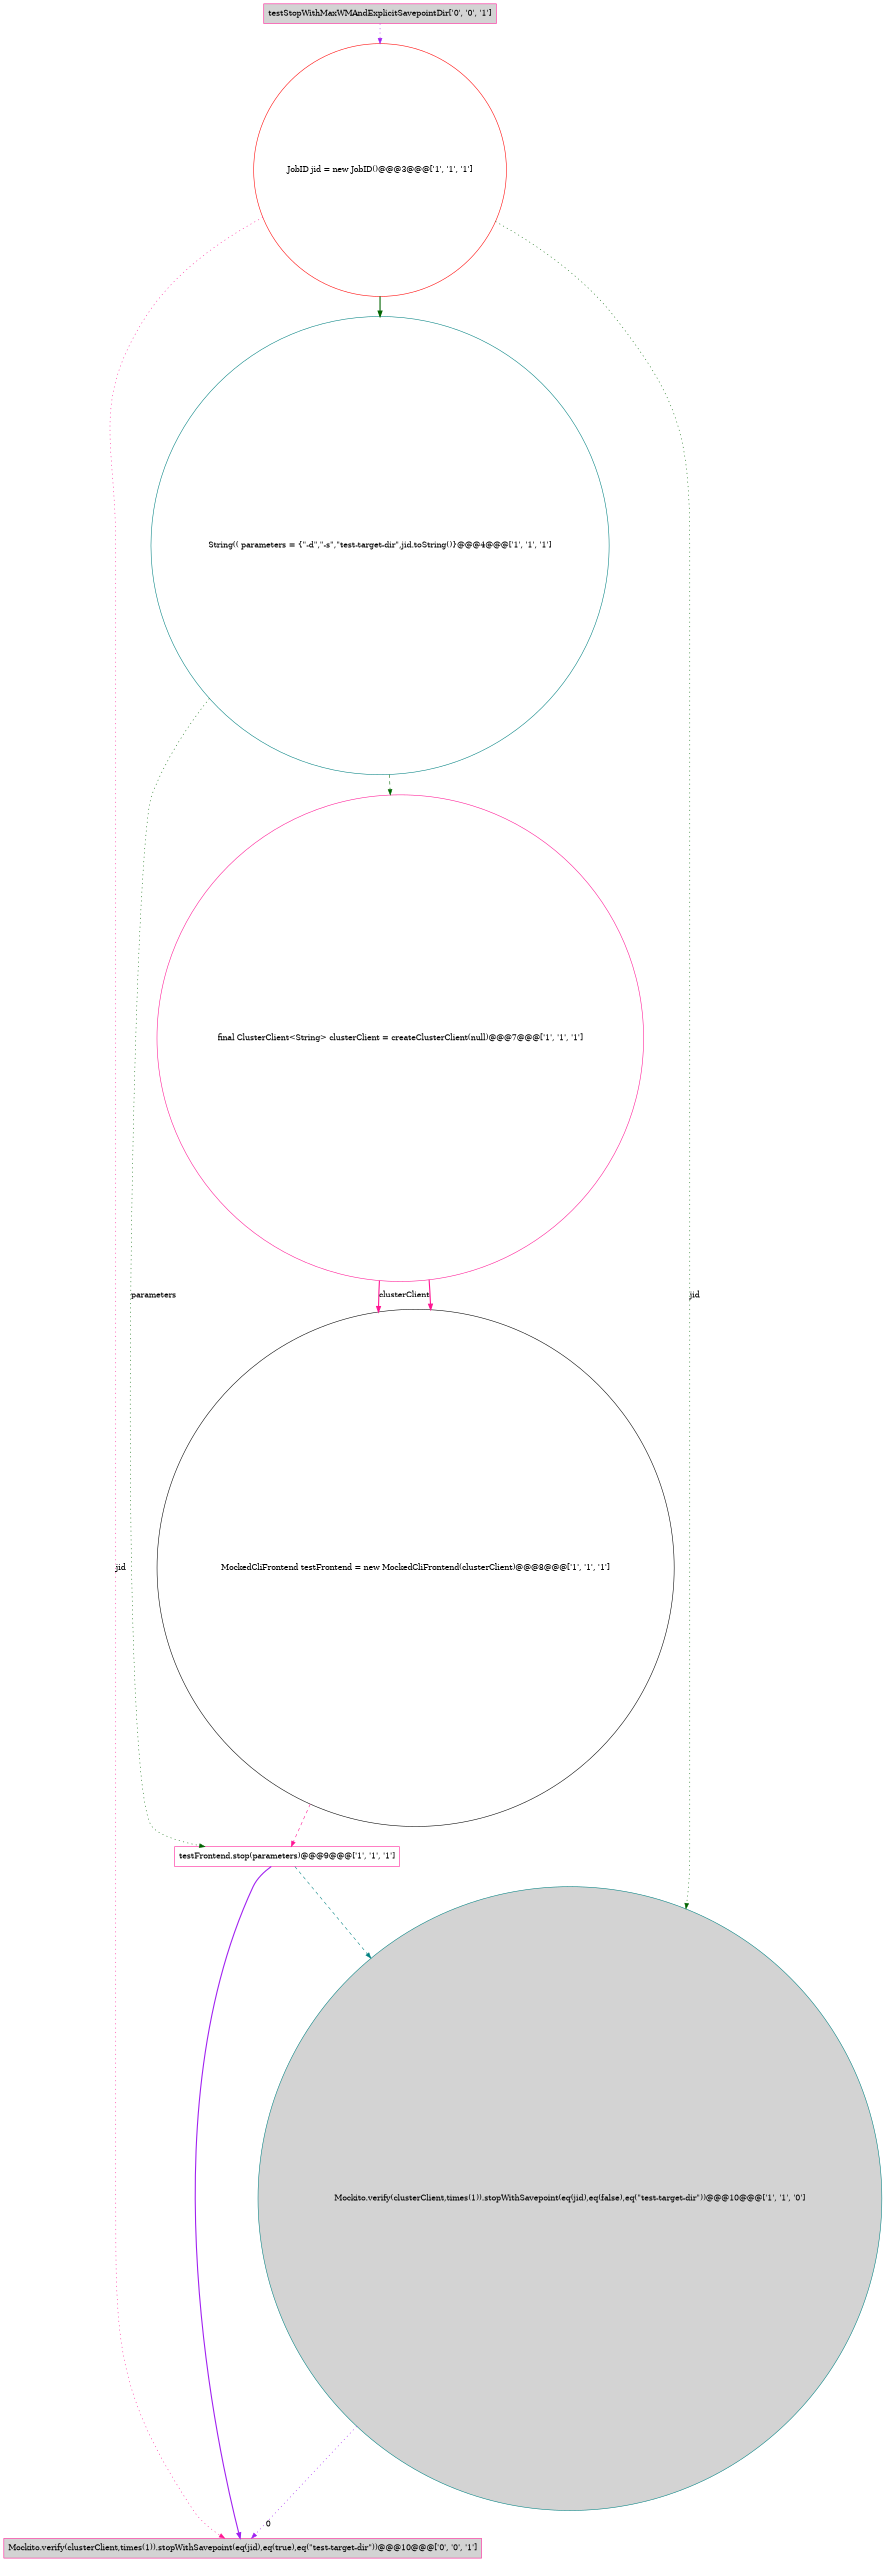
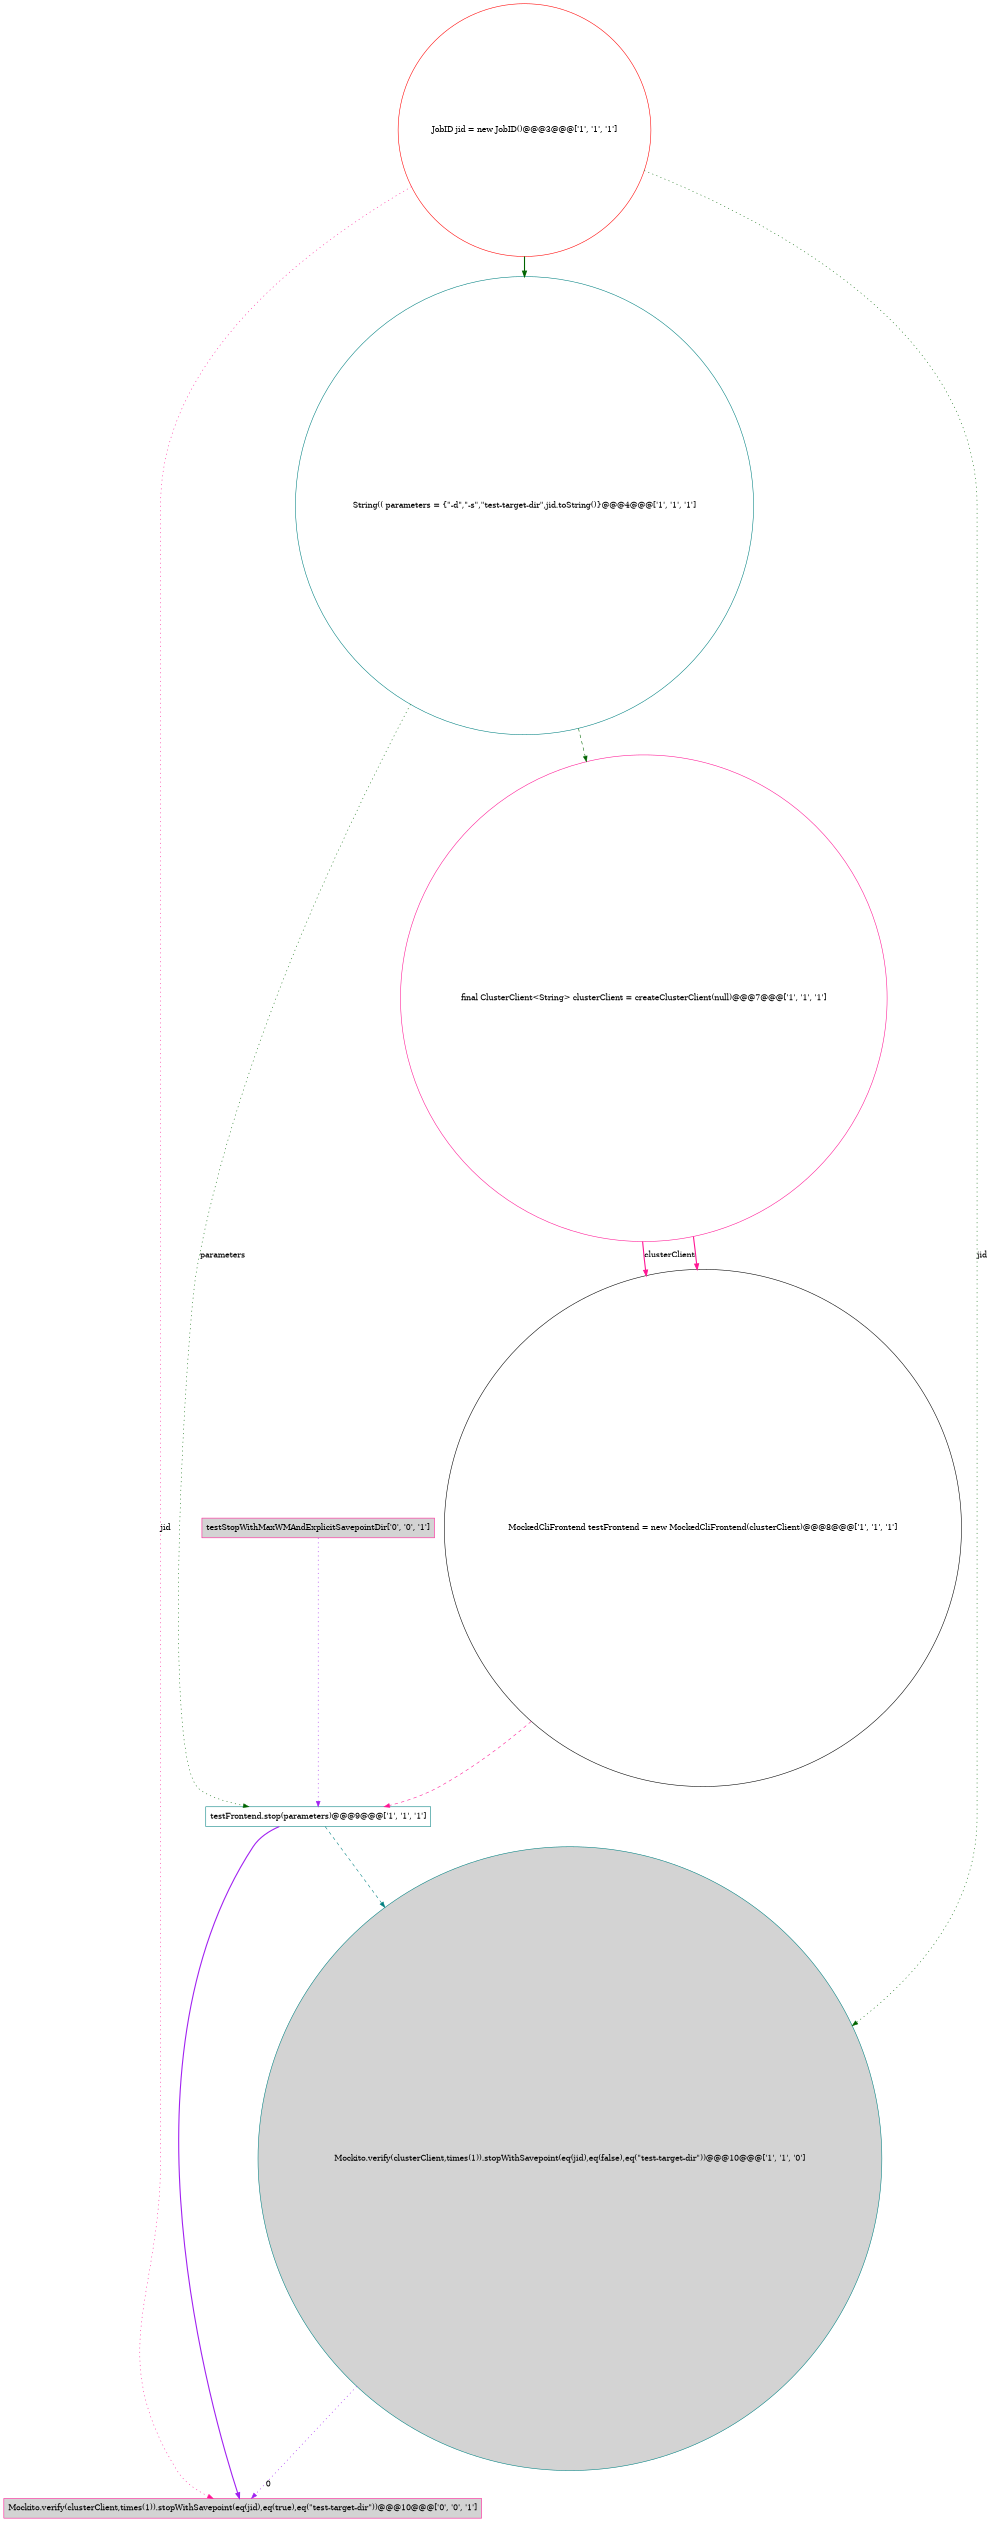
edge "testStopWithMaxWMAndExplicitSavepointDir['0', '0', '1']" -> "JobID jid = new JobID()@@@3@@@['1', '1', '1']": now "testStopWithMaxWMAndExplicitSavepointDir['0', '0', '1']" -> "testFrontend.stop(parameters)@@@9@@@['1', '1', '1']"
node "testFrontend.stop(parameters)@@@9@@@['1', '1', '1']": color deeppink -> teal
